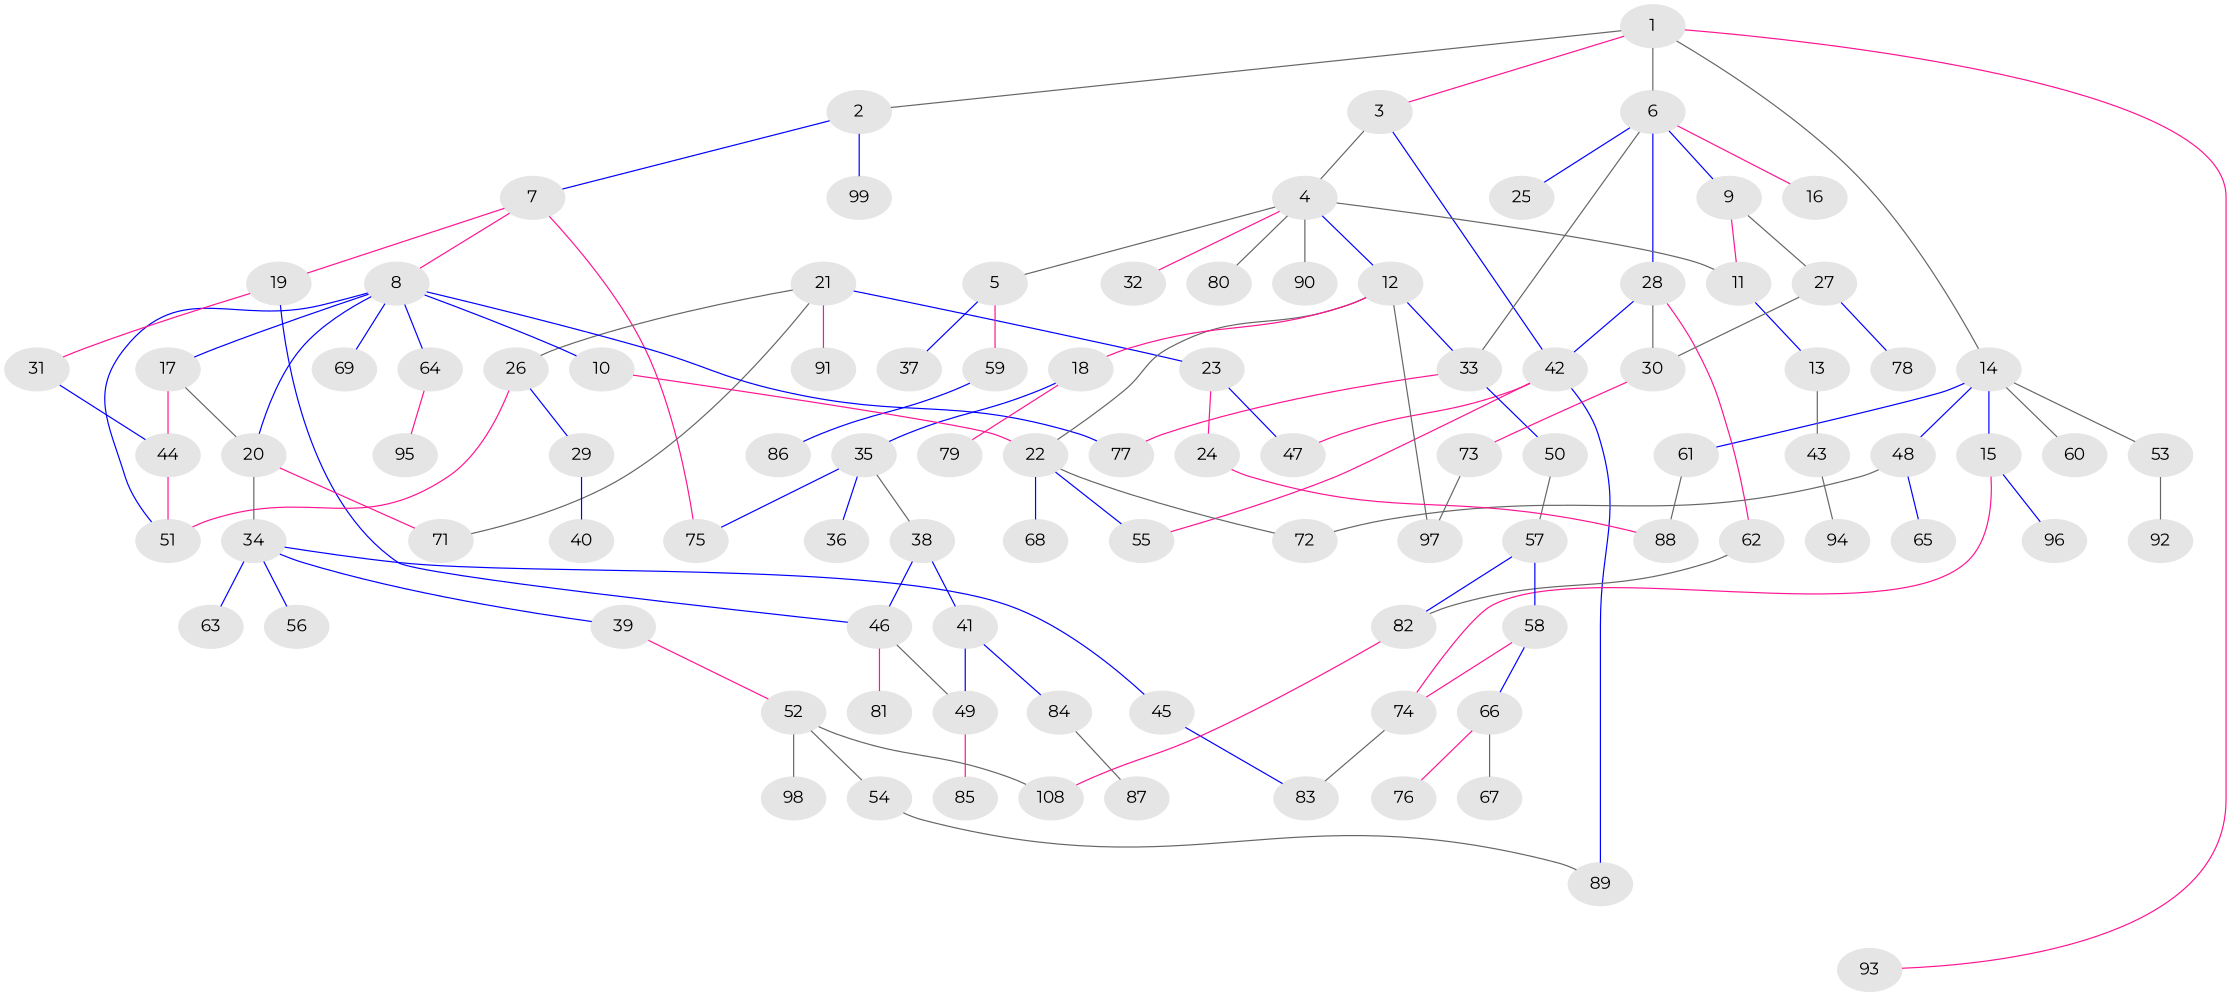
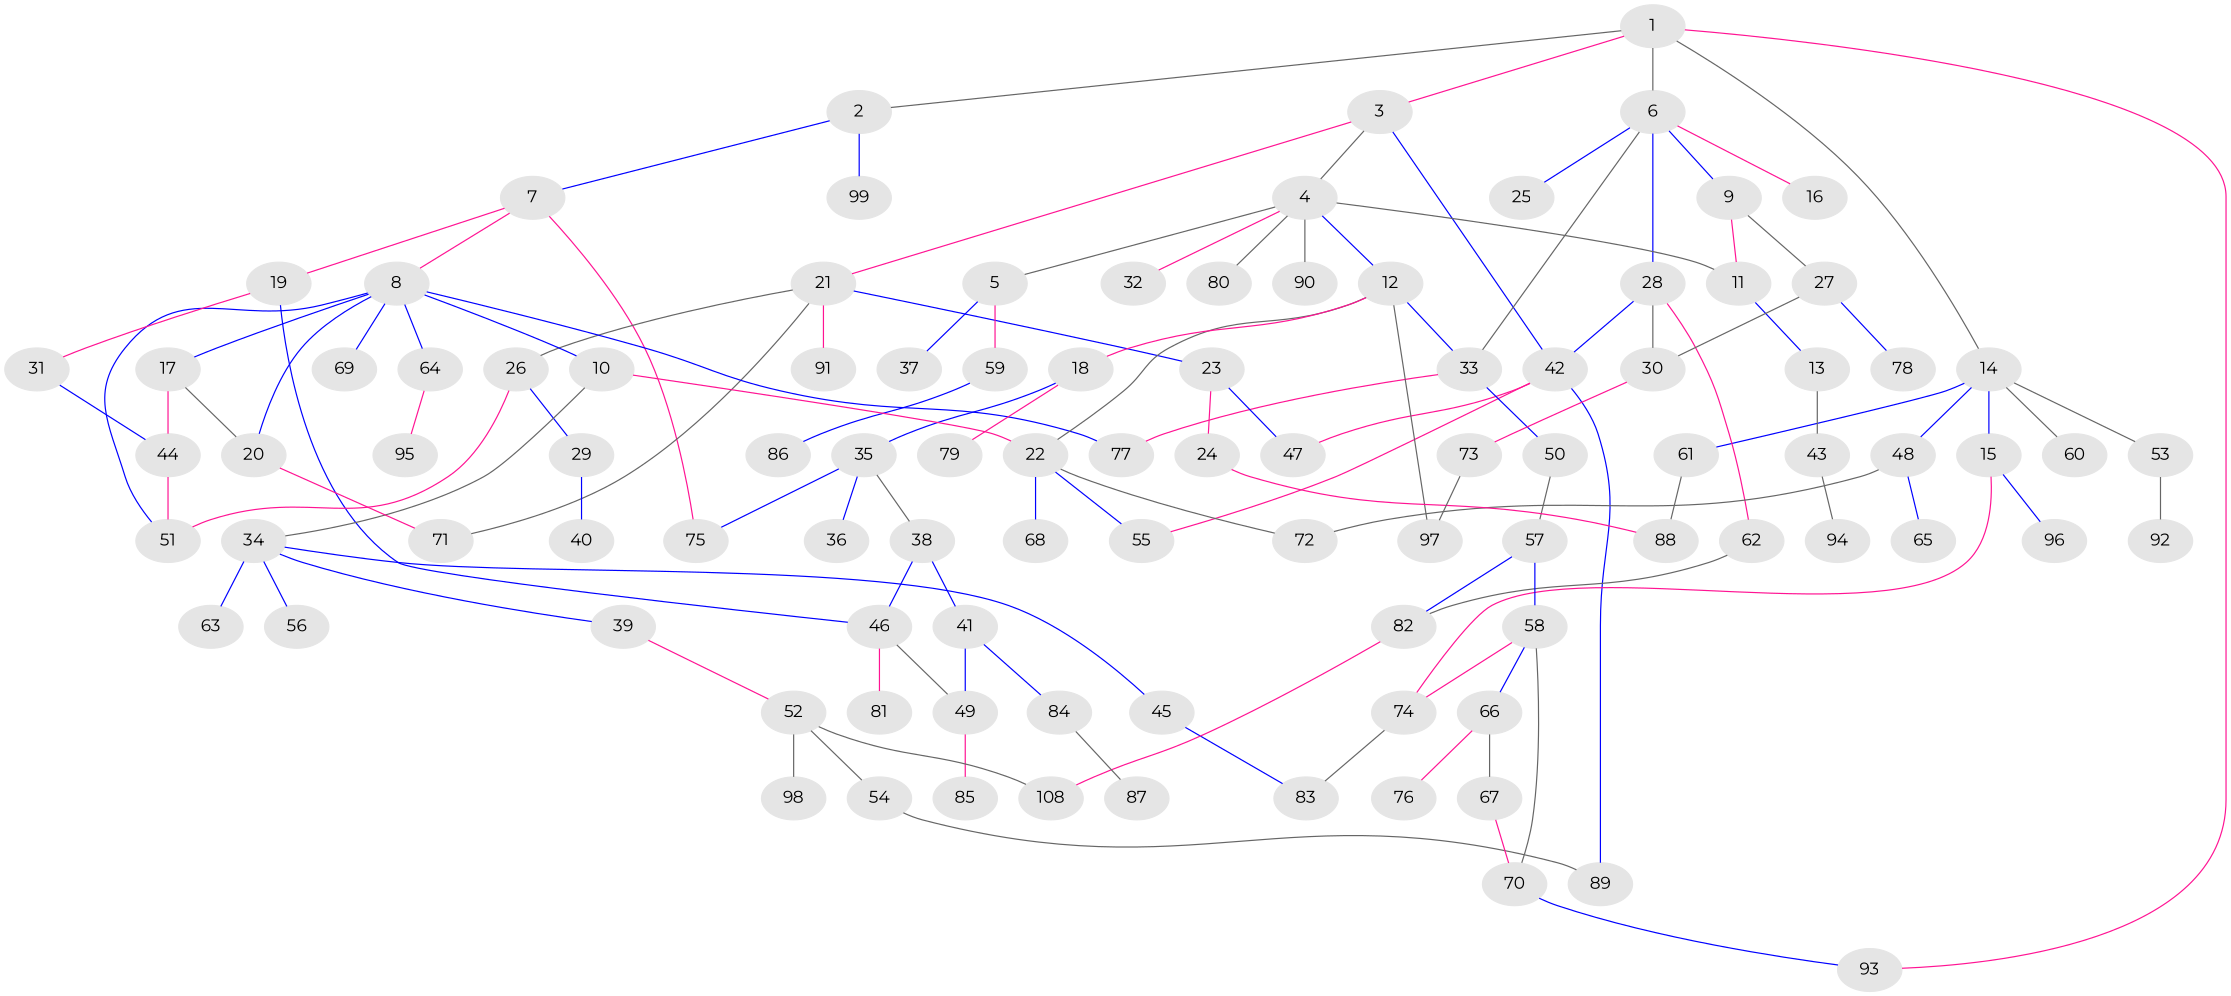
edge "3" -- "21": added
edge "20" -- "34": now "10" -- "34"
node "70": added
